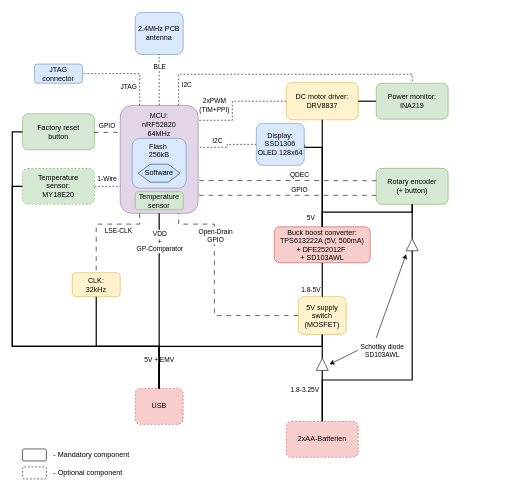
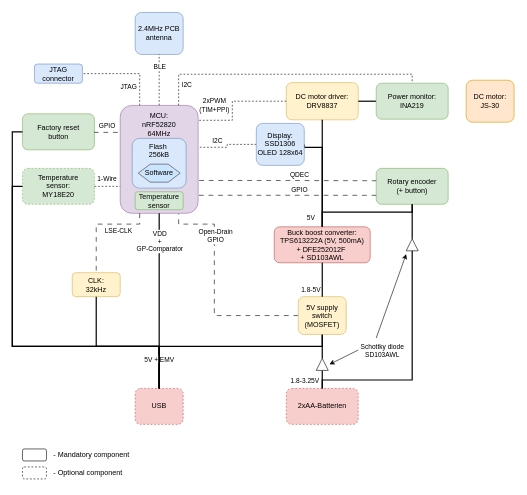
node "DC motor: JS-30": added
node "2xAA-Batterien": moved (323, 440) -> (323, 407)
